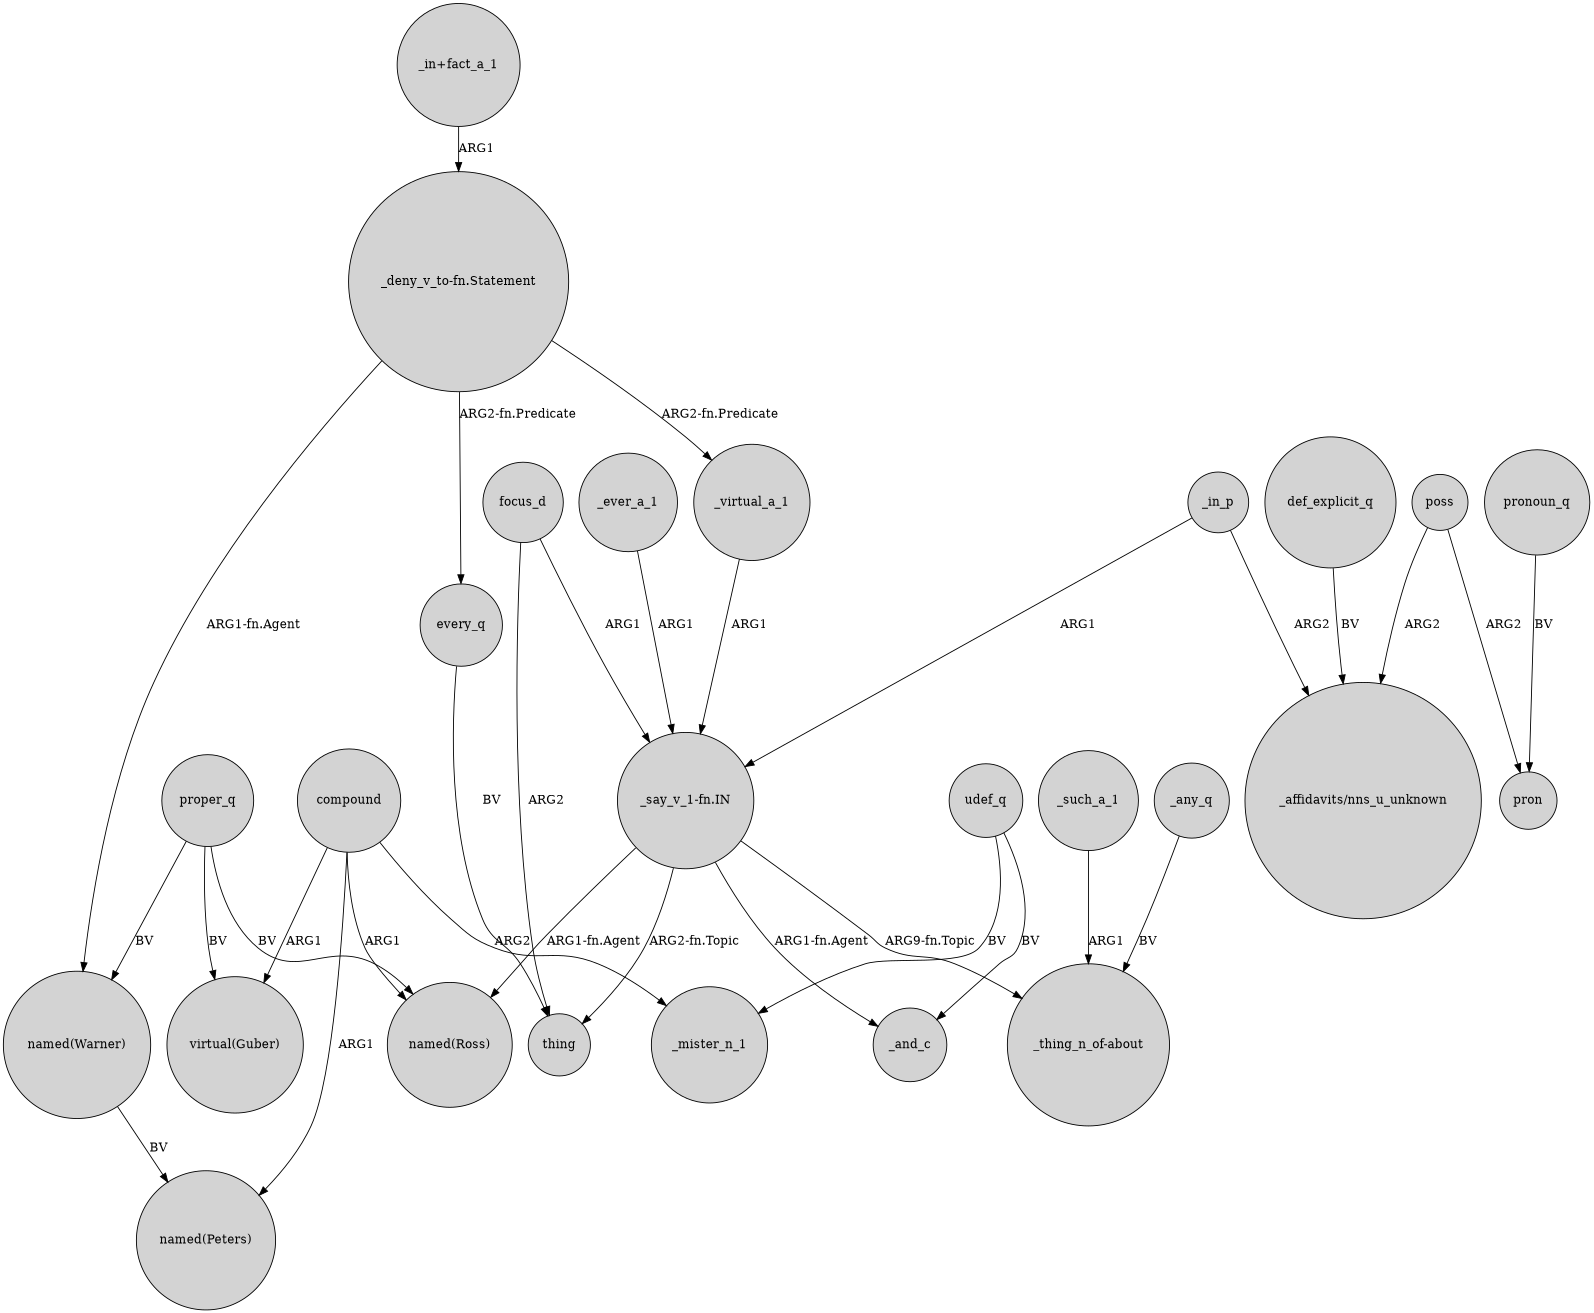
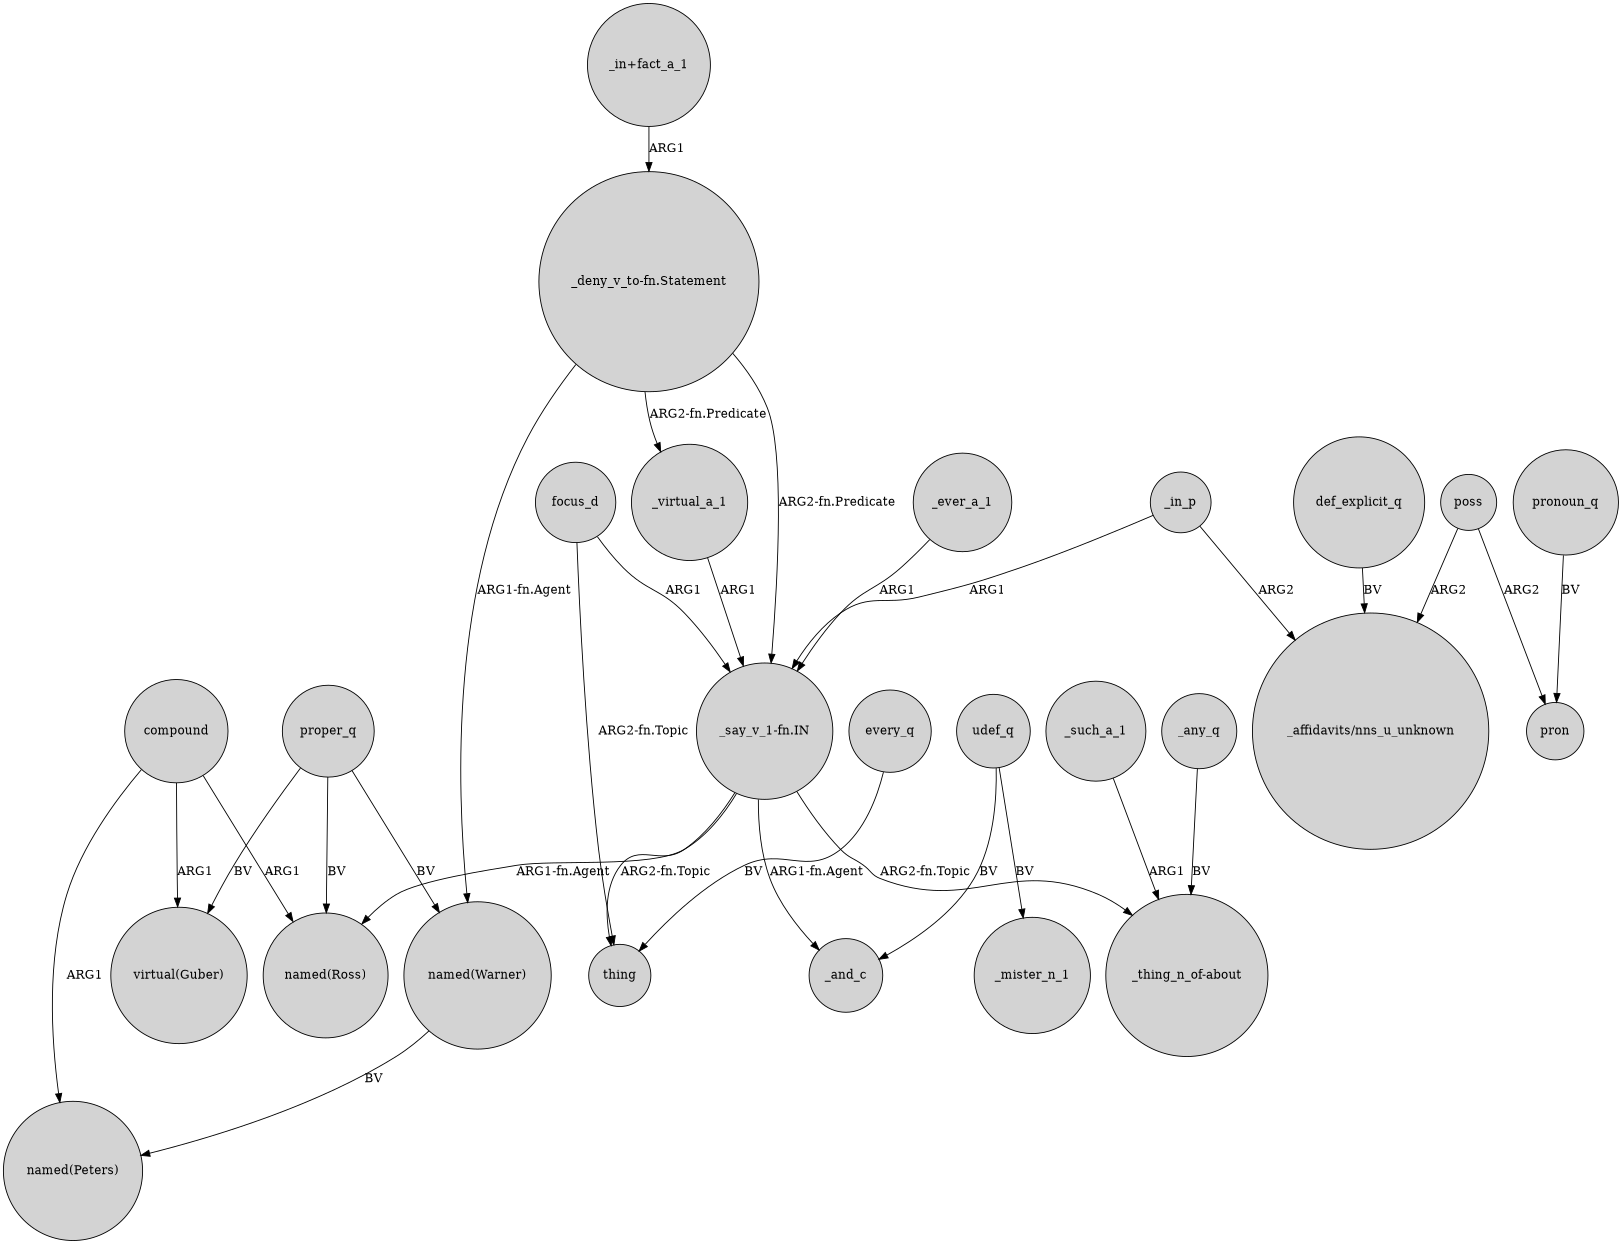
edge "_deny_v_to-fn.Statement" -> "every_q": now "_deny_v_to-fn.Statement" -> "_say_v_1-fn.IN"
edge "focus_d" -> "thing": label "ARG2" -> "ARG2-fn.Topic"
edge "_say_v_1-fn.IN" -> "_thing_n_of-about": label "ARG9-fn.Topic" -> "ARG2-fn.Topic"
edge "compound" -> "_mister_n_1": removed, label "ARG2"
